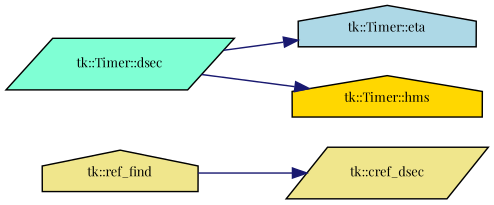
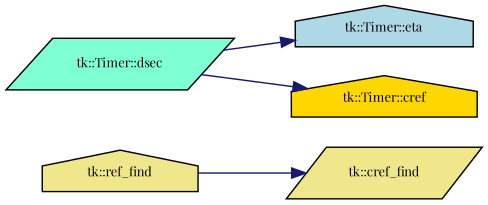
node "tk::Timer::hms": label "tk::Timer::hms" -> "tk::Timer::cref"
node "tk::cref_dsec": label "tk::cref_dsec" -> "tk::cref_find"
